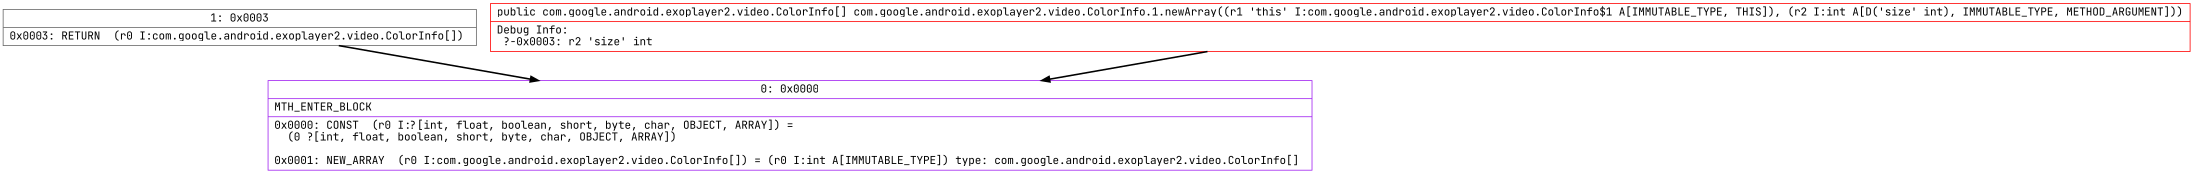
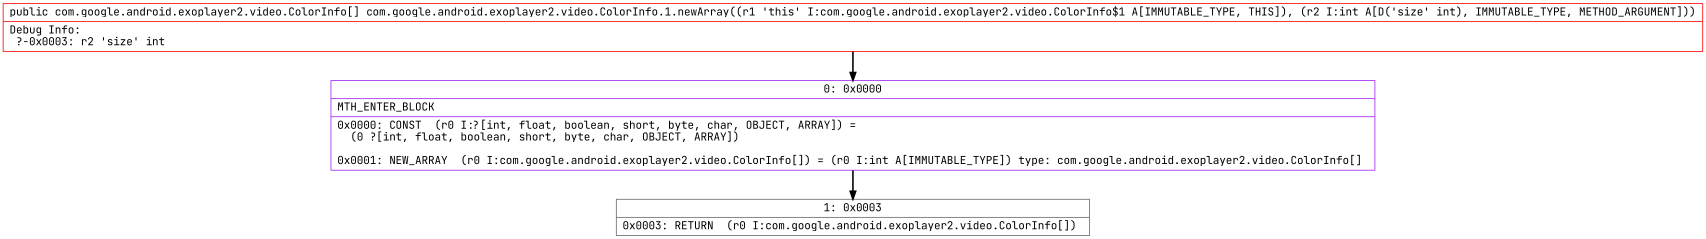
edge "1: 0x0003" -> "0: 0x0000": reversed
